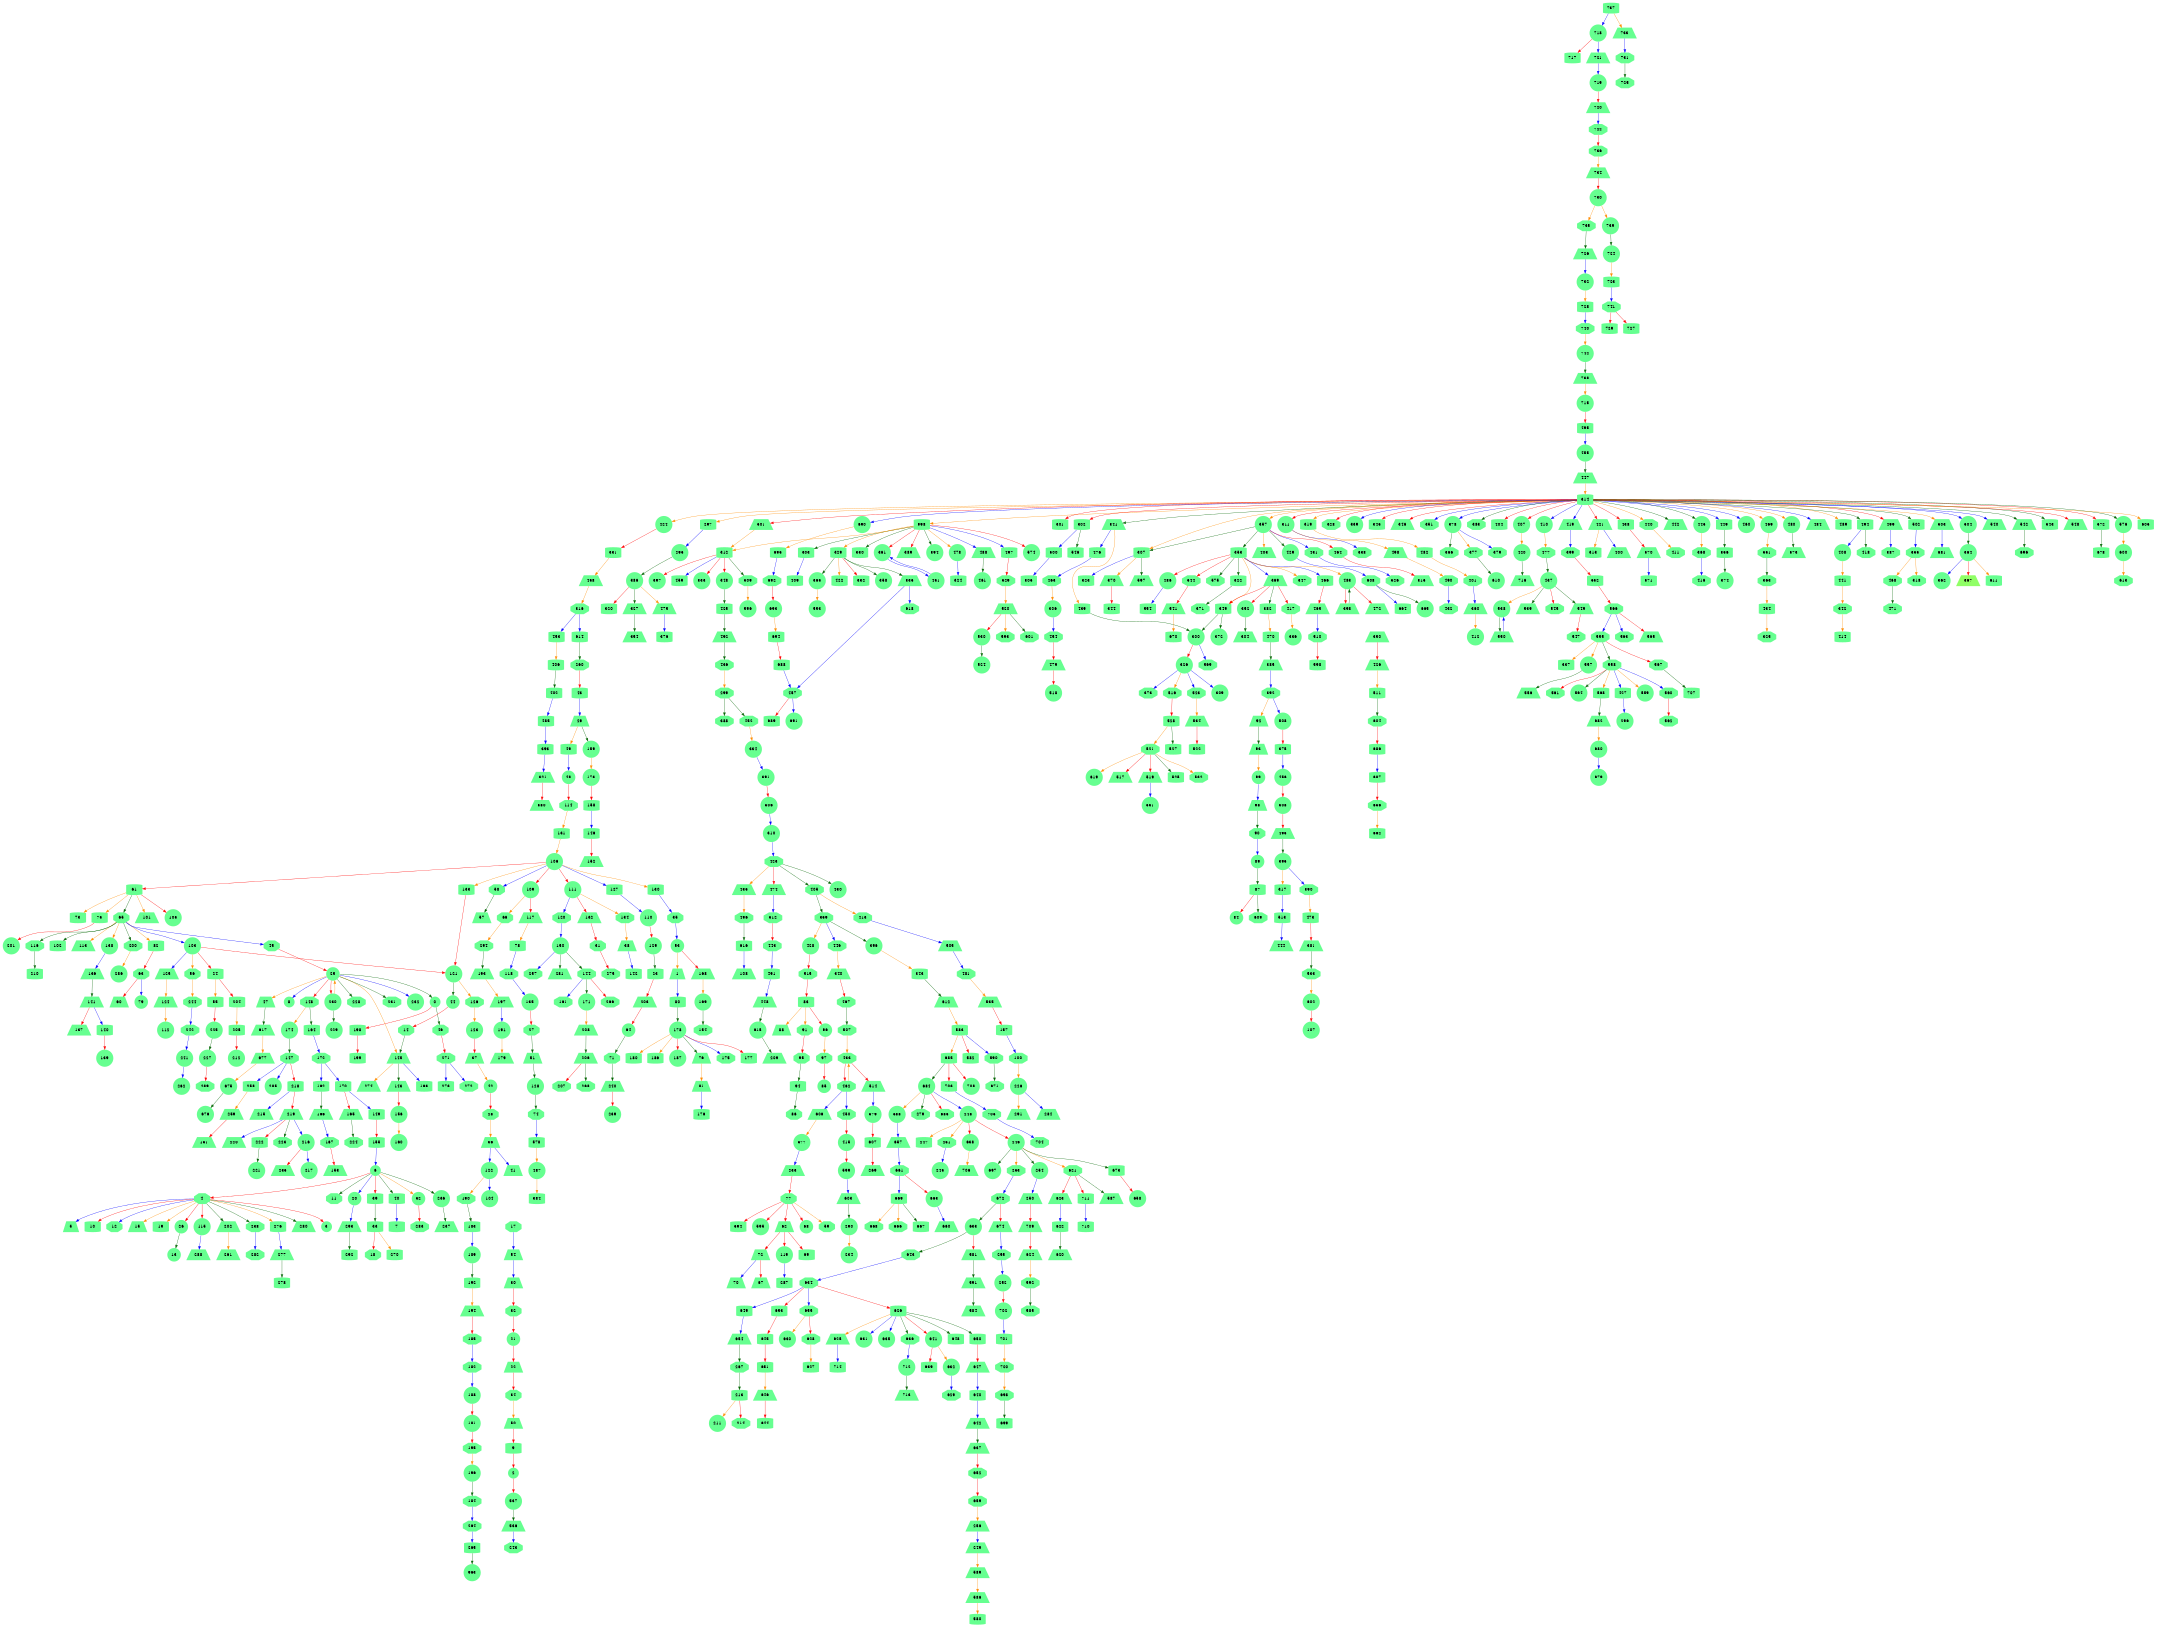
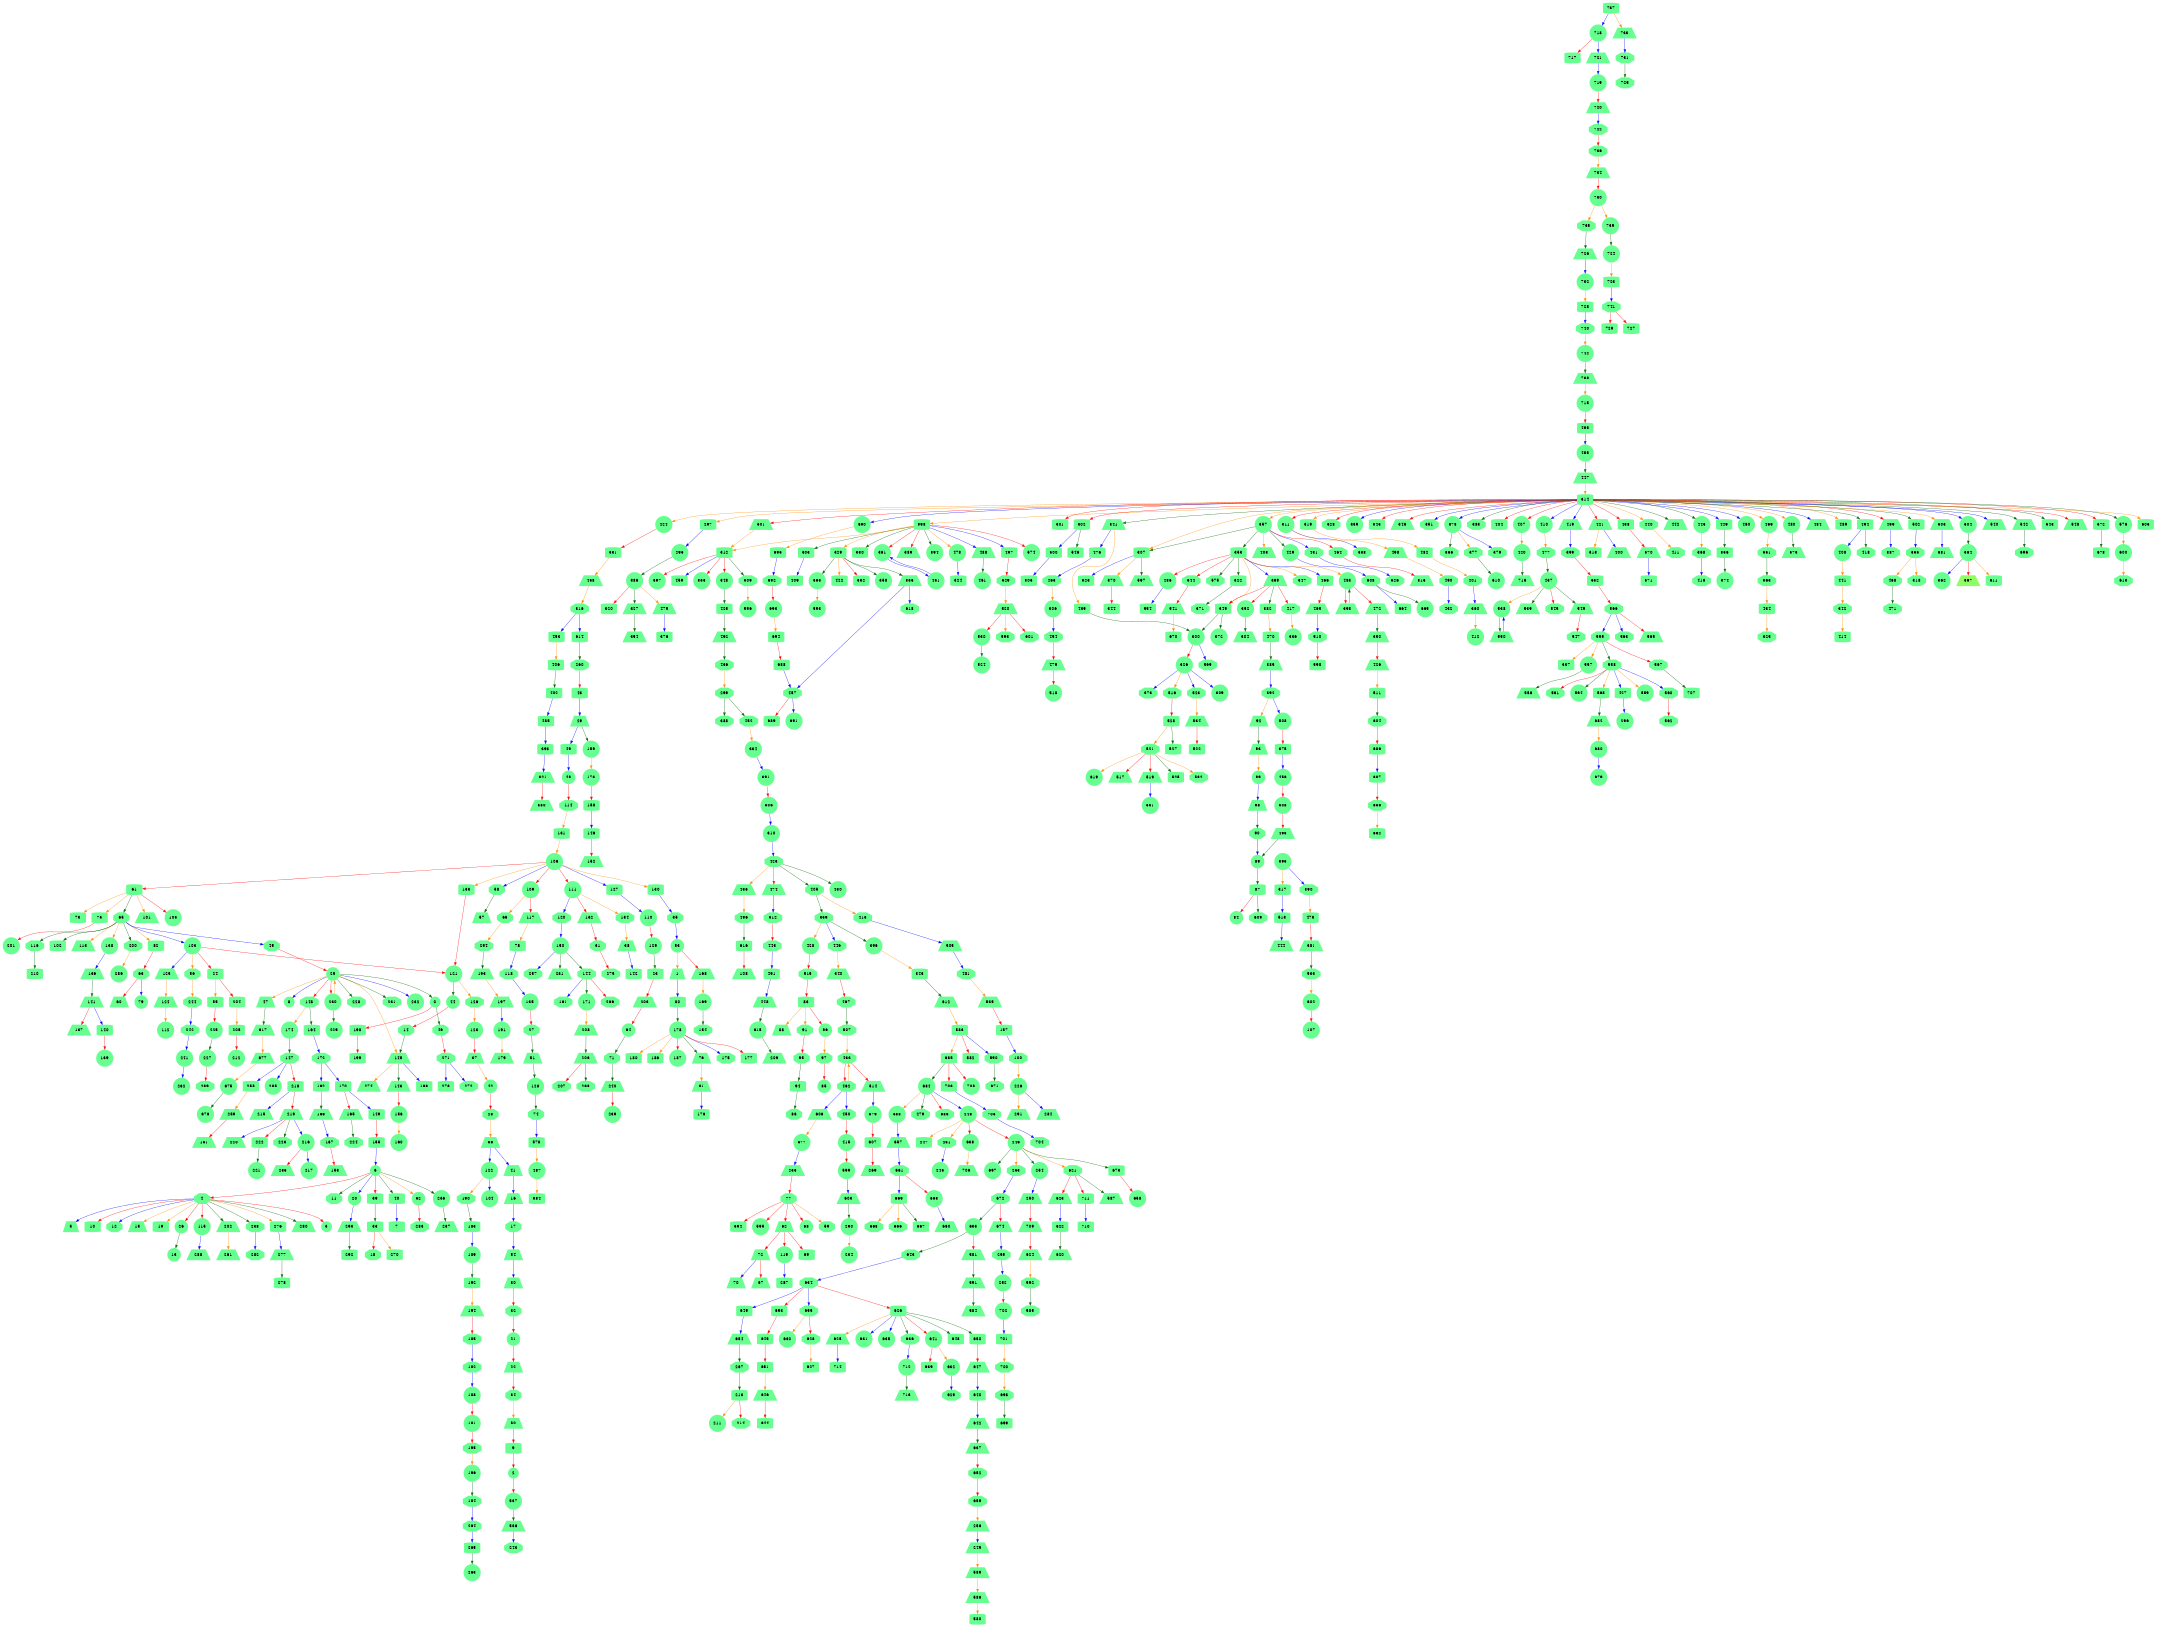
edge "472" -> "350": added
edge "520" -> "601": color darkgreen -> red
edge "29" -> "49": color darkorange -> blue
edge "493" -> "395": now "493" -> "89"
edge "616" -> "108": color blue -> red
node "16": added
node "963": label "963" -> "263"
